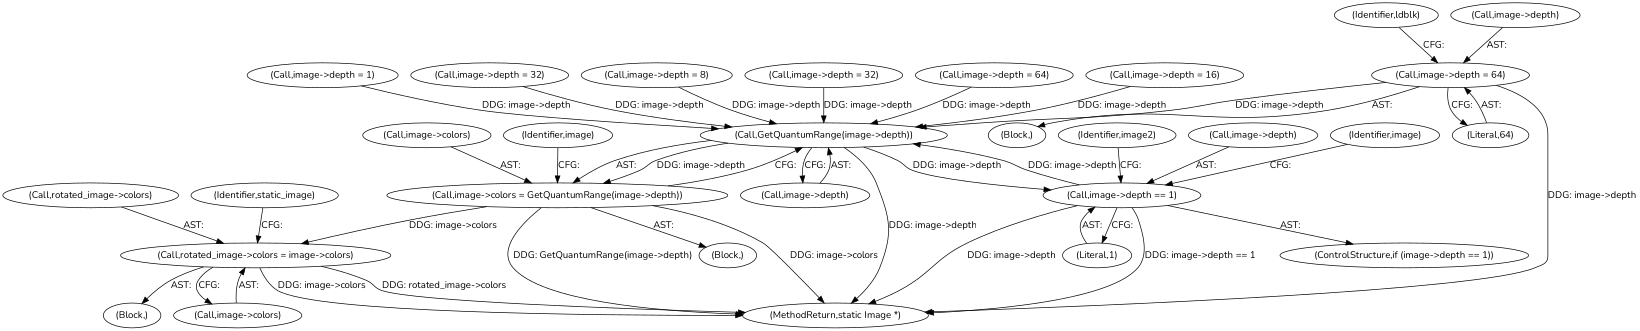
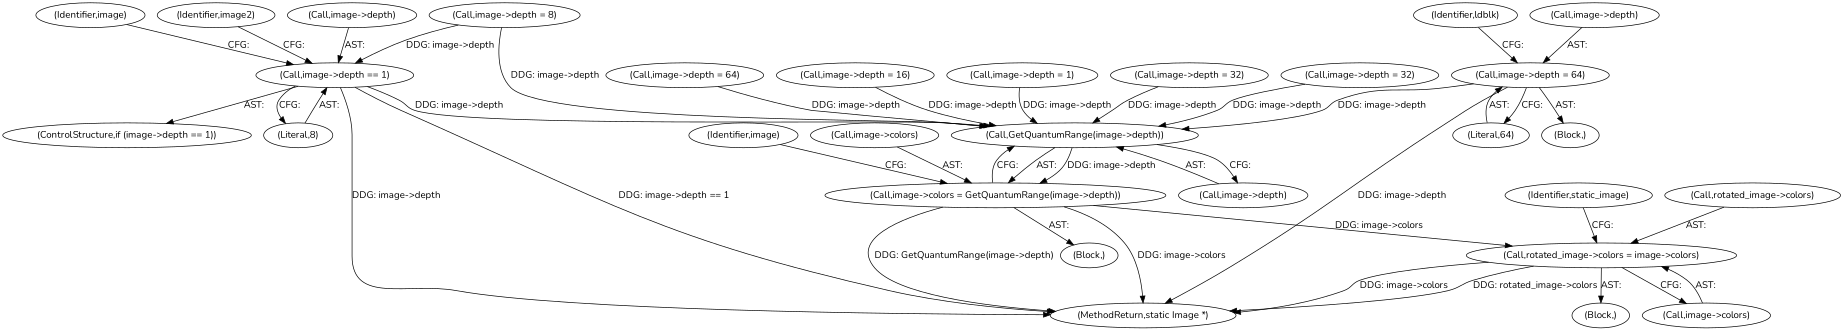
edge "(Call,GetQuantumRange(image->depth))" -> "(Call,image->depth == 1)": now "(Call,image->depth = 8)" -> "(Call,image->depth == 1)"
edge "(Call,GetQuantumRange(image->depth))" -> "(MethodReturn,static Image *)": removed, label "DDG: image->depth"
node "(Literal,1)": label "(Literal,1)" -> "(Literal,8)"
